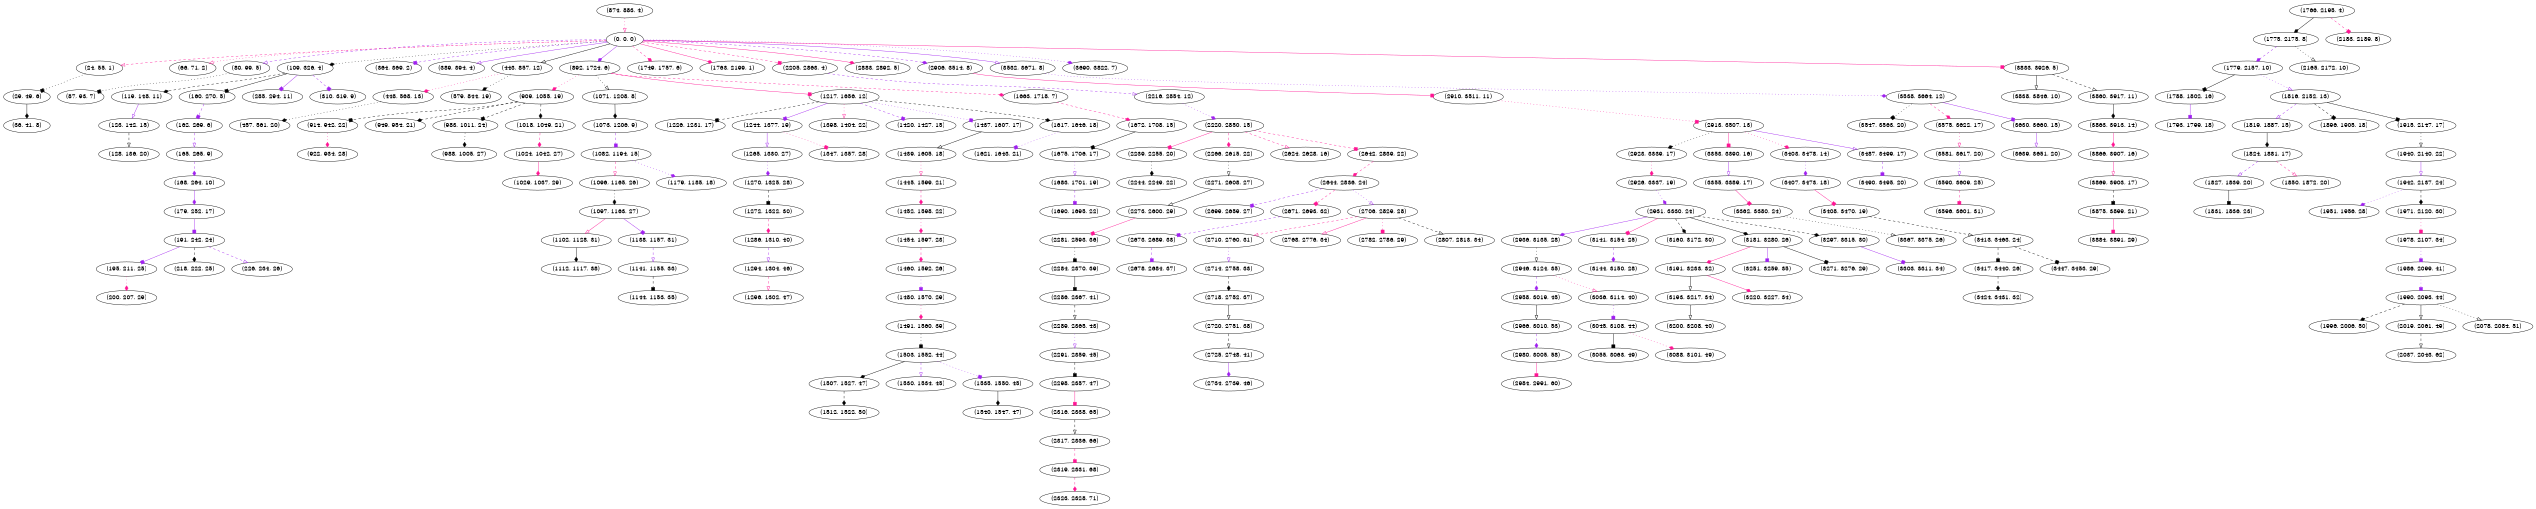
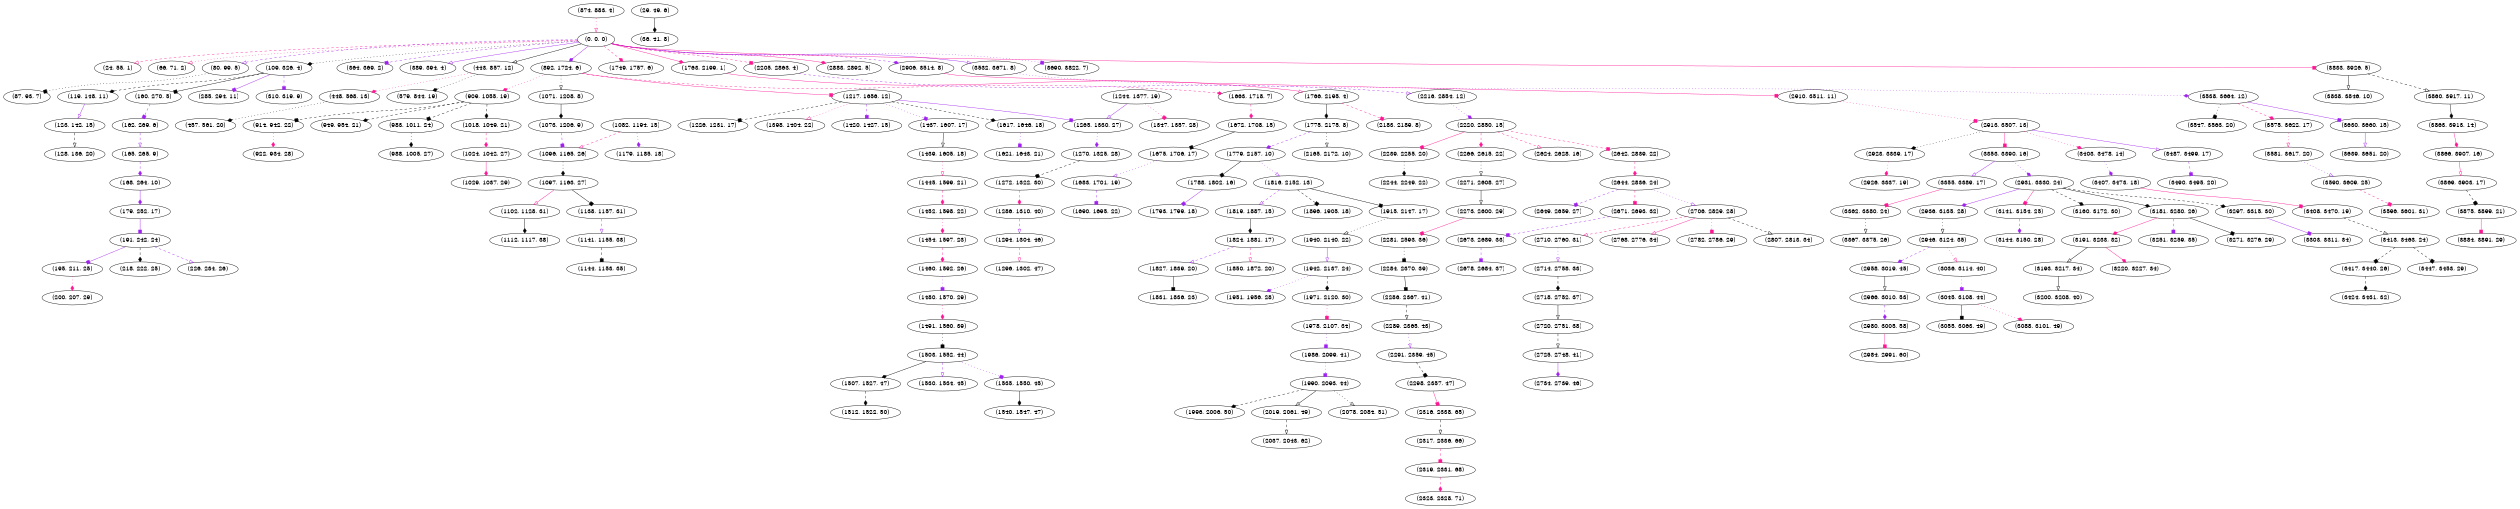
edge "(0, 0, 0)" -> "(3690, 3822, 7)": arrowhead diamond -> box
edge "(24, 55, 1)" -> "(29, 49, 6)": removed
edge "(1763, 2199, 1)" -> "(1766, 2195, 4)": added
edge "(1217, 1656, 12)" -> "(1244, 1377, 19)": now "(1217, 1656, 12)" -> "(1265, 1330, 27)"
edge "(1073, 1206, 9)" -> "(1082, 1194, 15)": now "(1073, 1206, 9)" -> "(1096, 1165, 26)"
edge "(2926, 3337, 19)" -> "(2931, 3330, 24)": now "(3353, 3390, 16)" -> "(2931, 3330, 24)"
node "(2699, 2659, 27)": label "(2699, 2659, 27)" -> "(2649, 2659, 27)"
edge "(1097, 1163, 27)" -> "(1138, 1157, 31)": color purple -> black
edge "(3181, 3280, 26)" -> "(3251, 3259, 35)": style solid -> dashed
